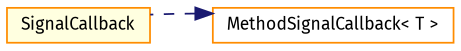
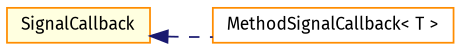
edge "SignalCallback" -> "MethodSignalCallback< T >": reversed
